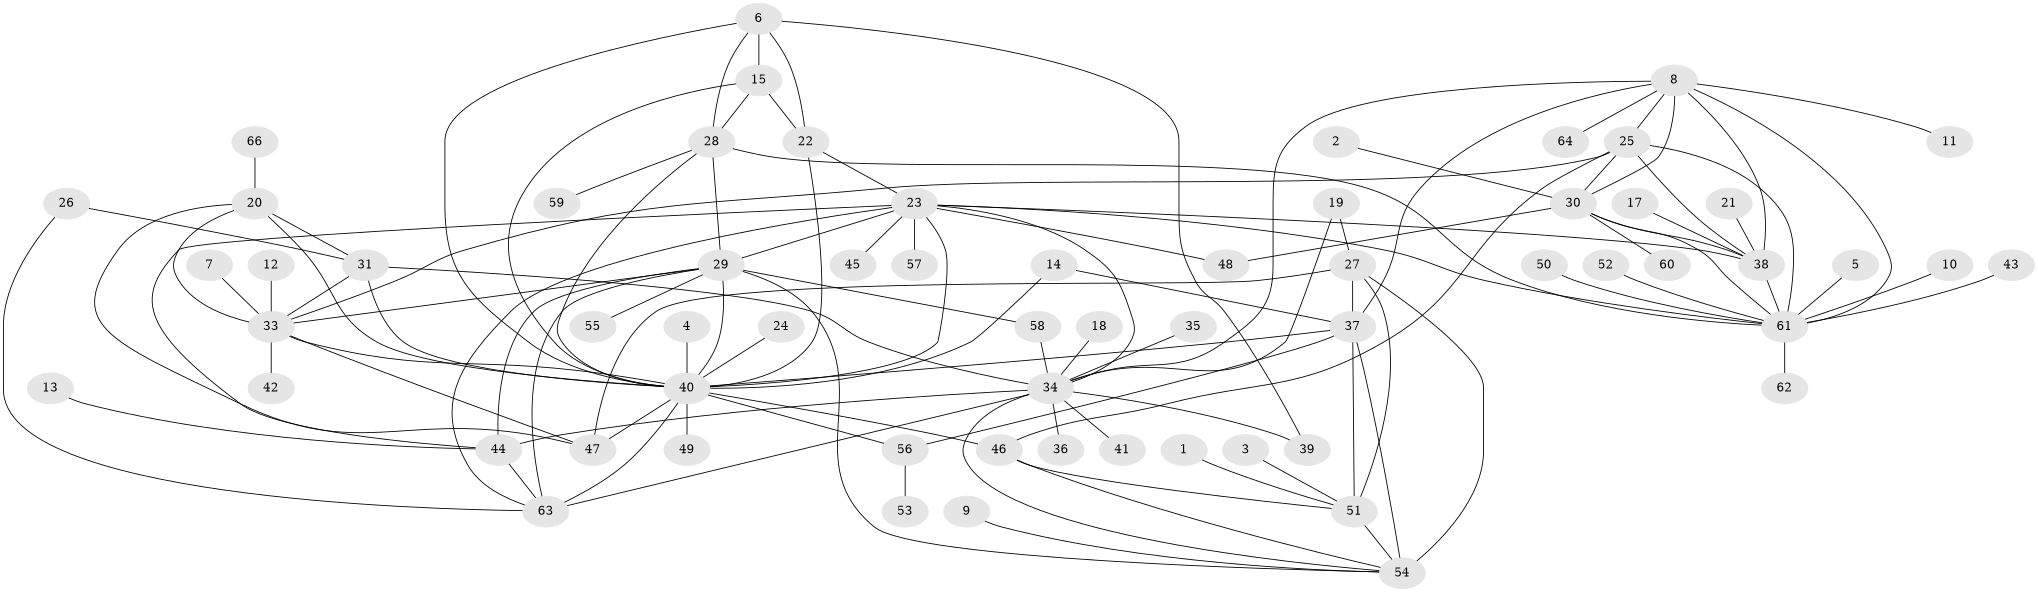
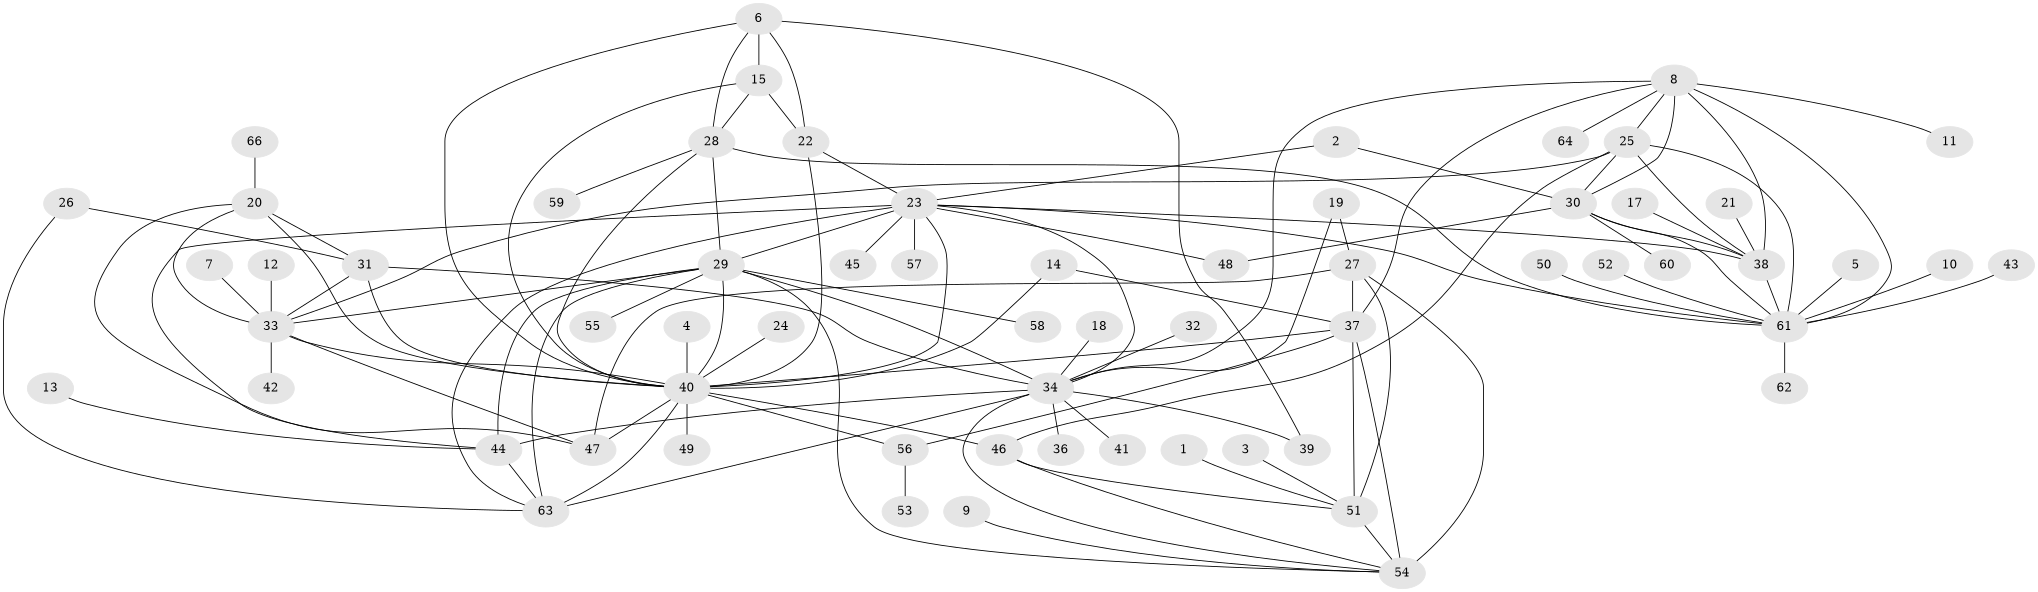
edge "2" -- "23": added
node "35": label "35" -> "32"
edge "58" -- "34": now "29" -- "34"
